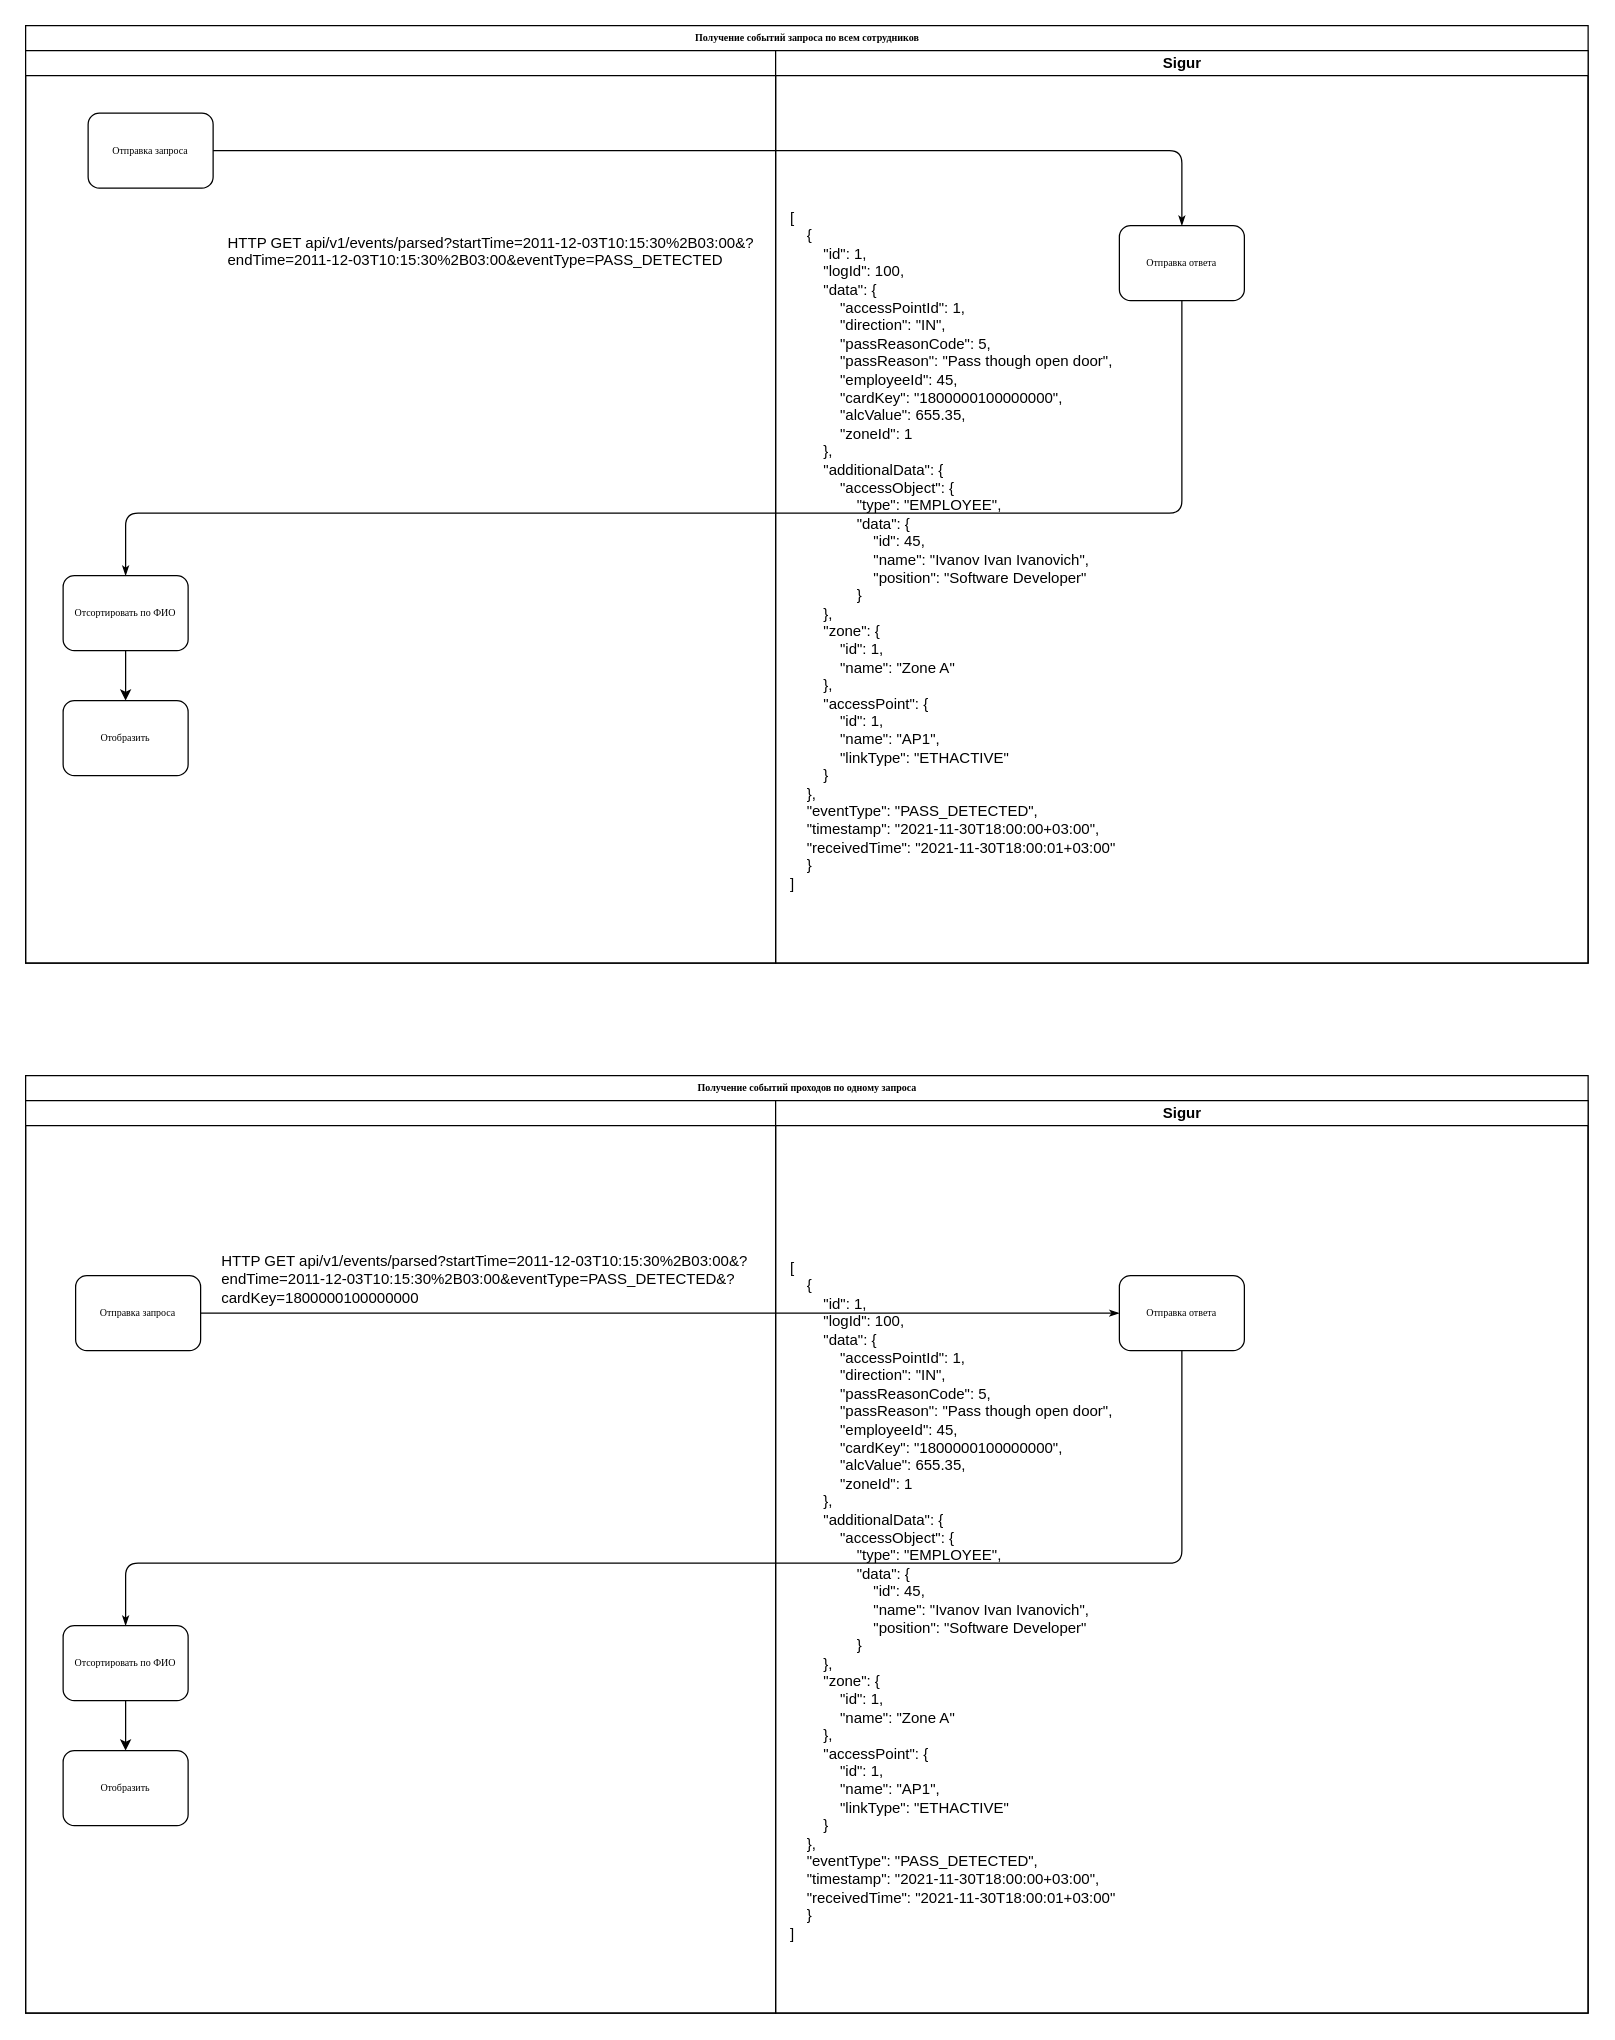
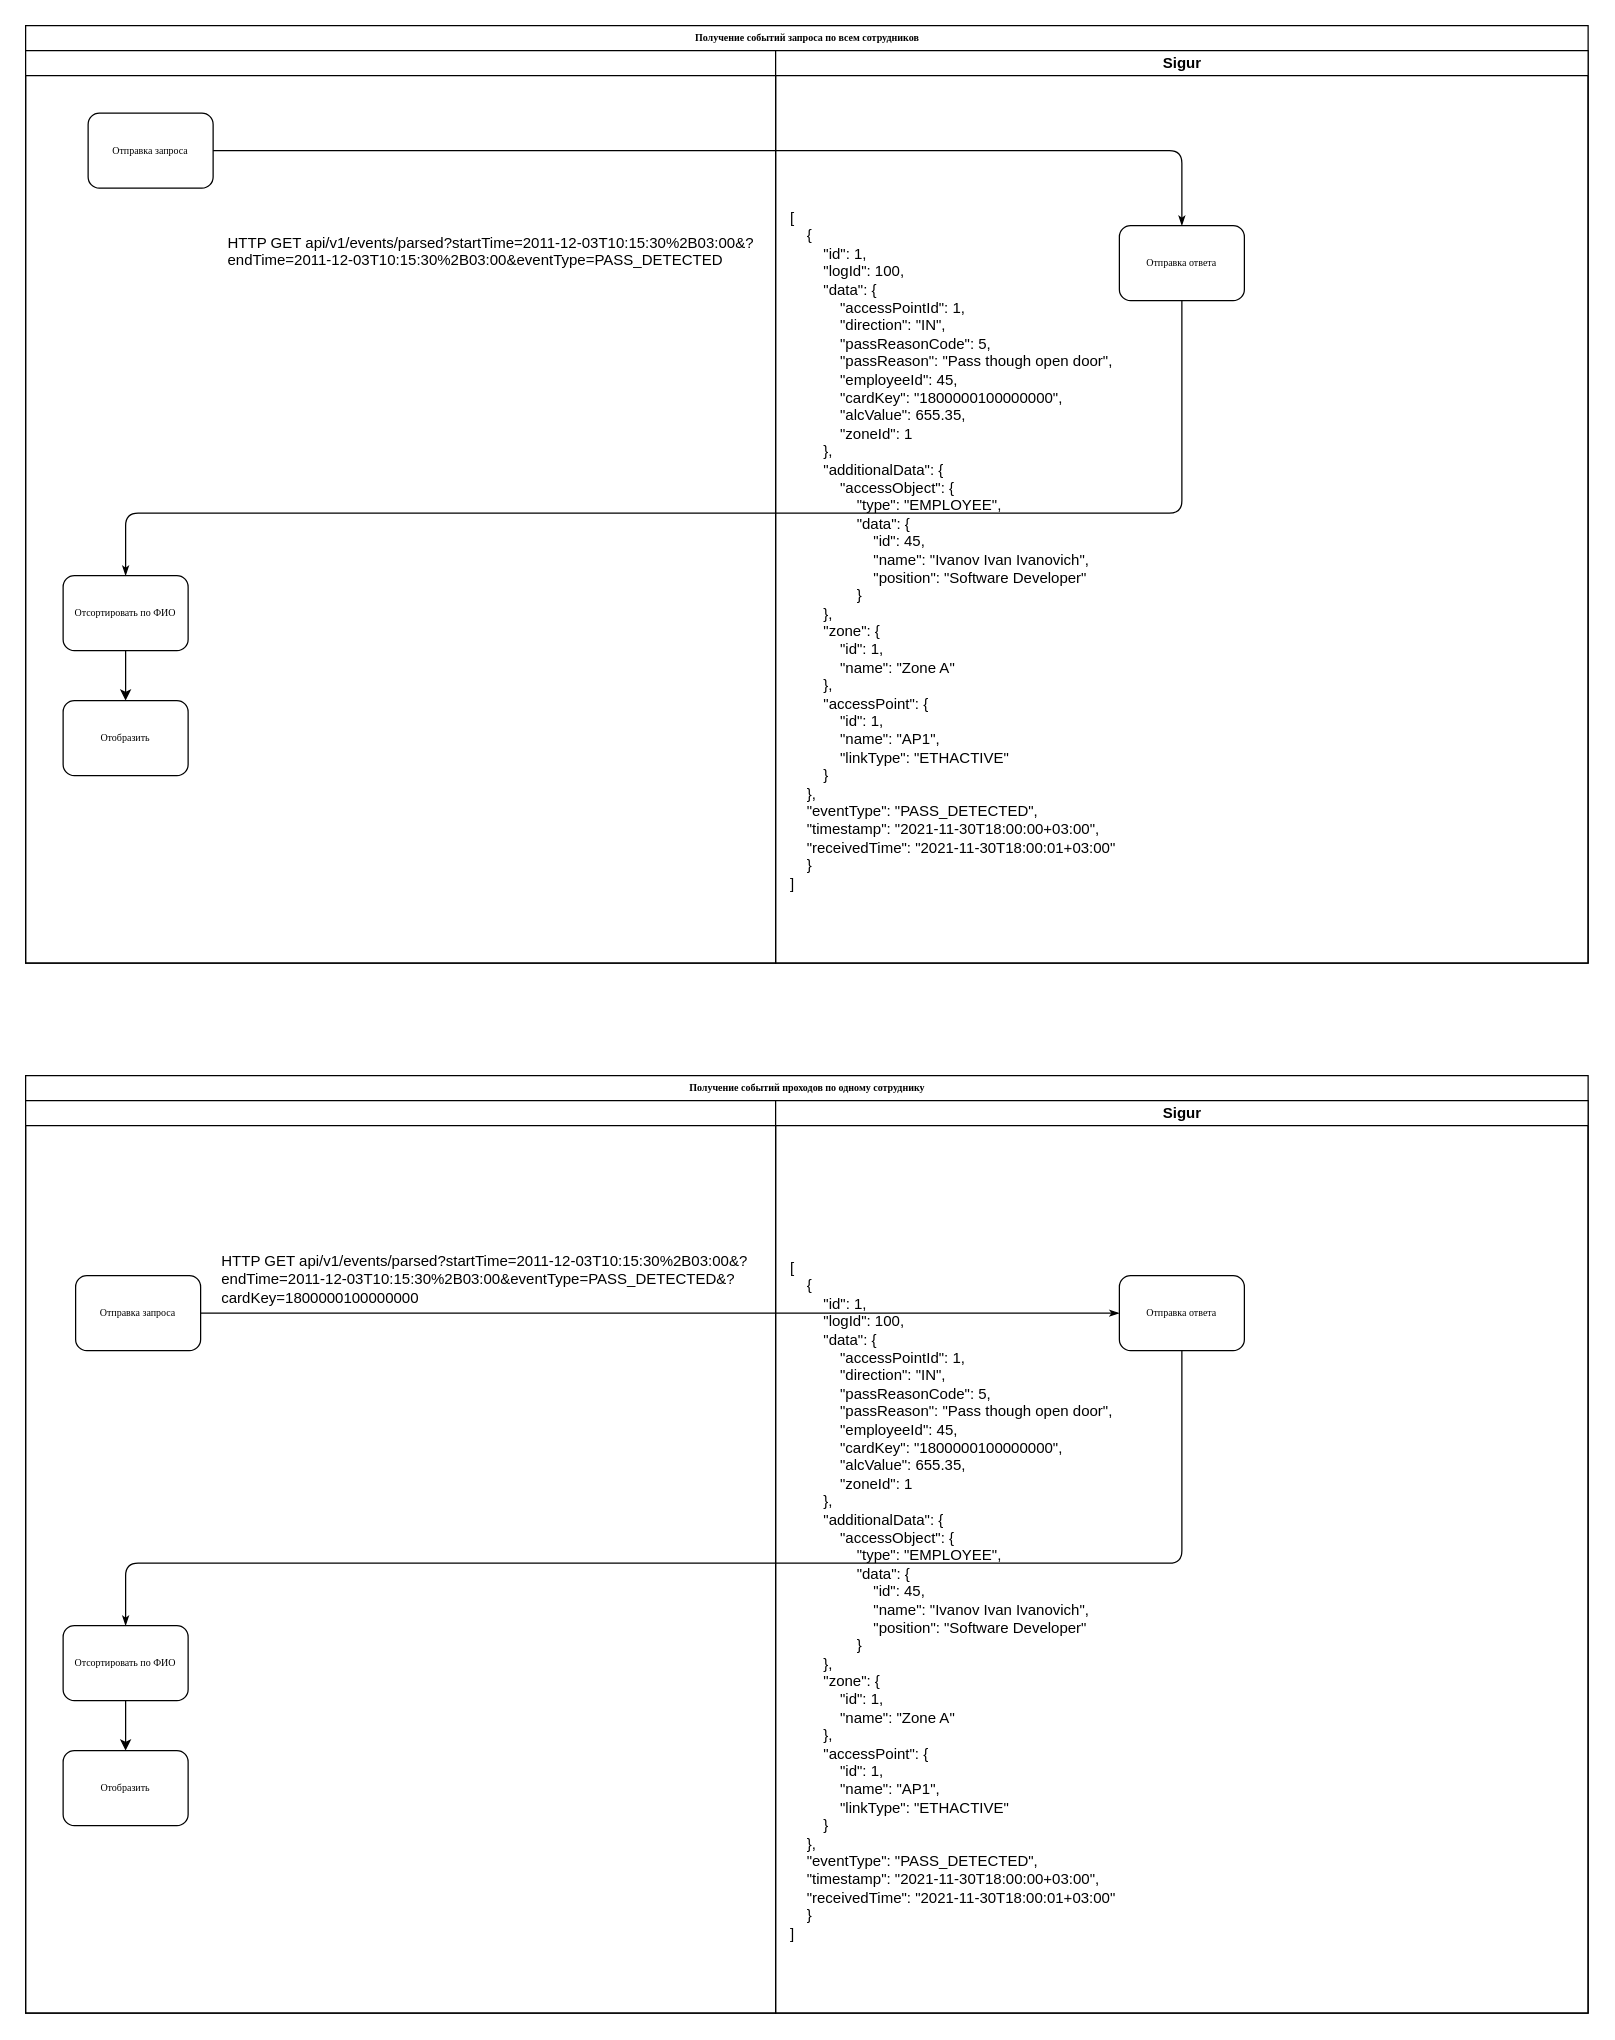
node "Получение событий проходов по одному запроса": label "Получение событий проходов по одному запроса" -> "Получение событий проходов по одному сотруднику"
